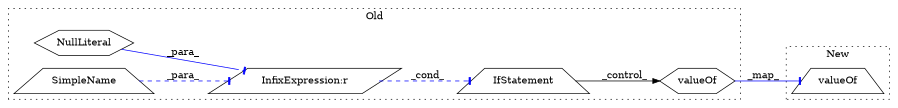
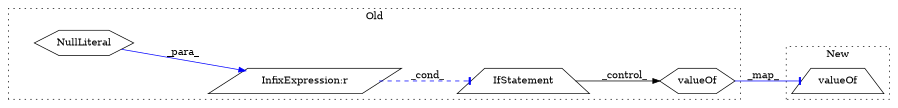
edge "NullLiteral" -> "InfixExpression:r": arrowhead tee -> normal
node "SimpleName": removed
